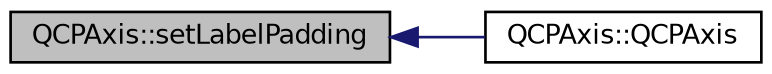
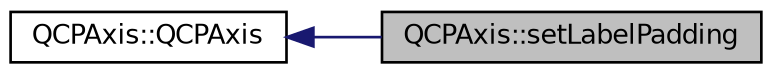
edge "QCPAxis::QCPAxis" -> "QCPAxis::setLabelPadding": reversed
